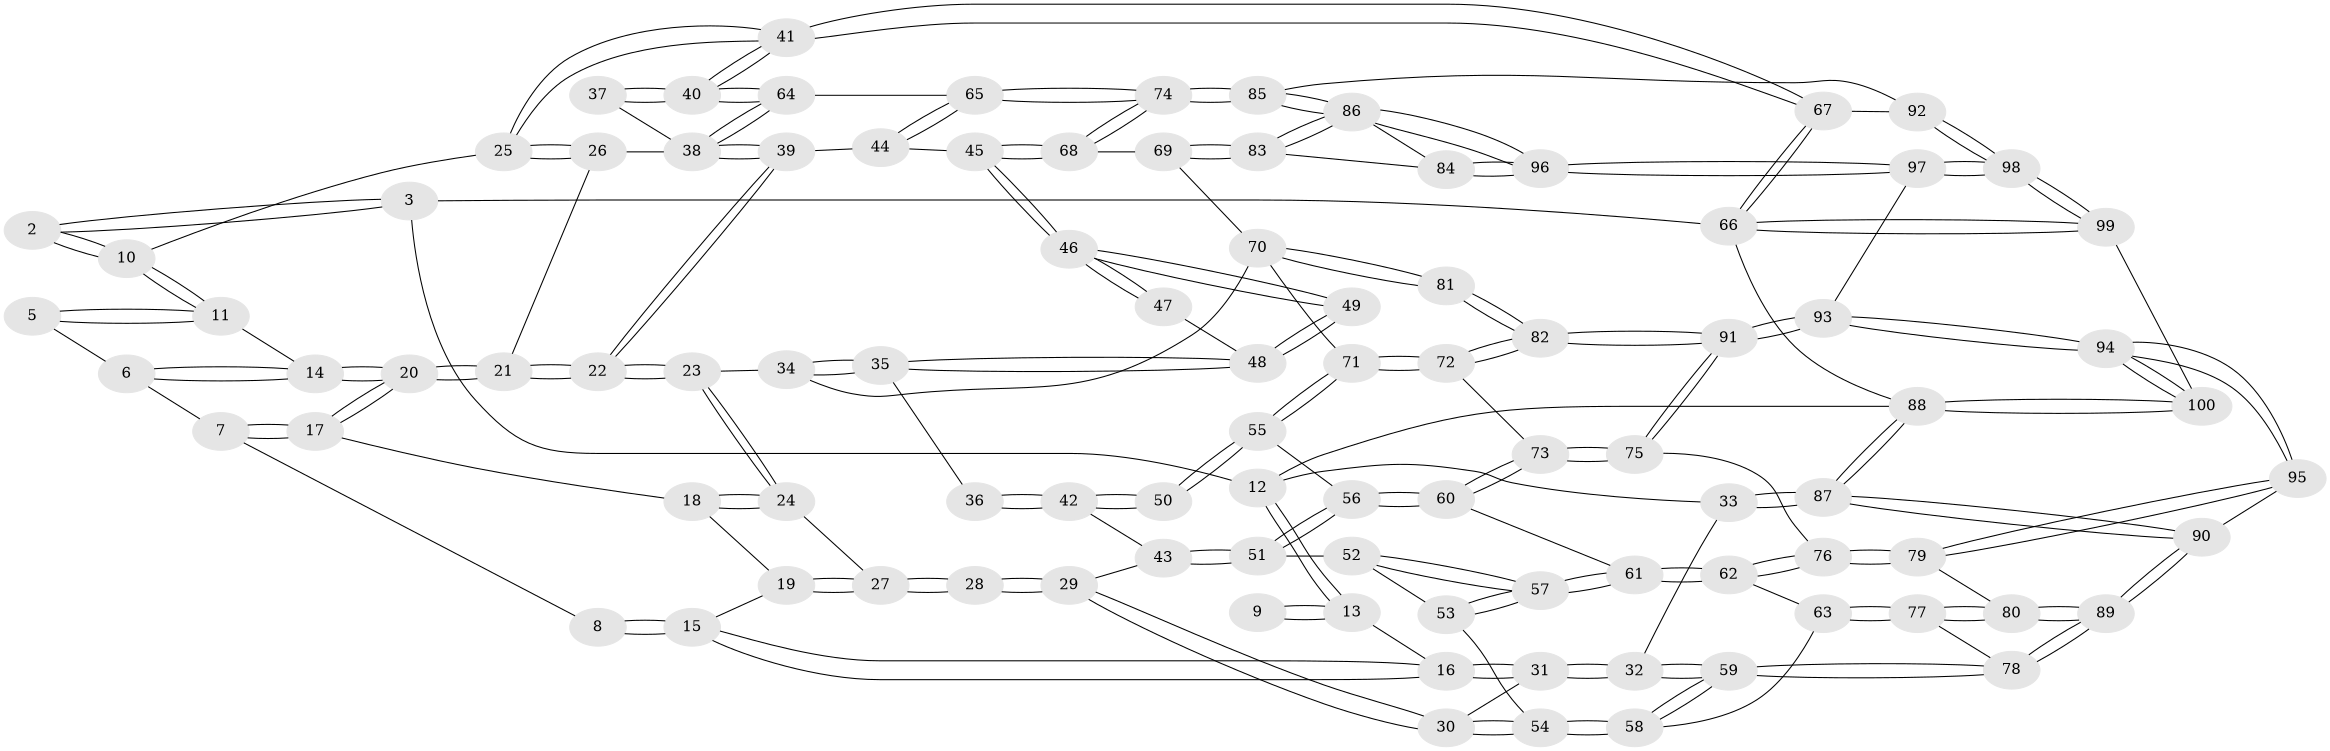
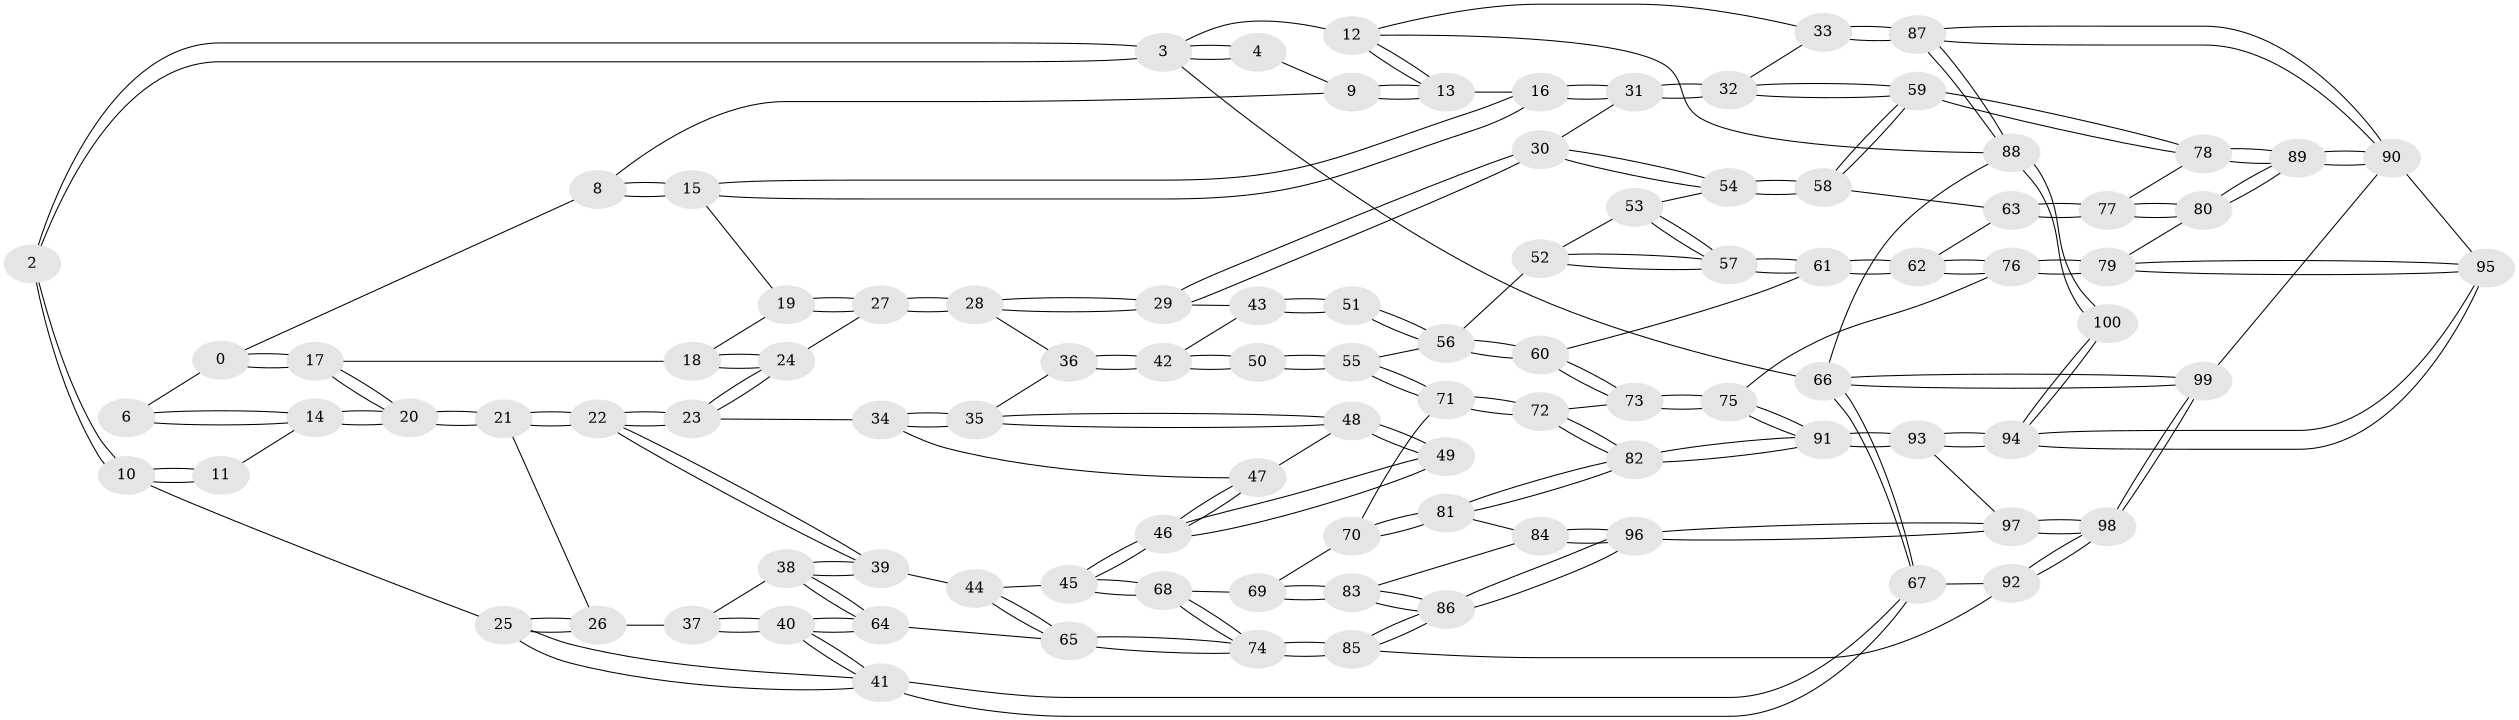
node "4": added
edge "9" -- "8": added
edge "86" -- "84": now "81" -- "84"
edge "26" -- "38": now "26" -- "37"
node "5": removed
edge "99" -- "100": now "99" -- "90"
edge "28" -- "36": added
edge "70" -- "34": now "47" -- "34"
node "7": label "7" -> "0"
edge "51" -- "52": now "56" -- "52"
